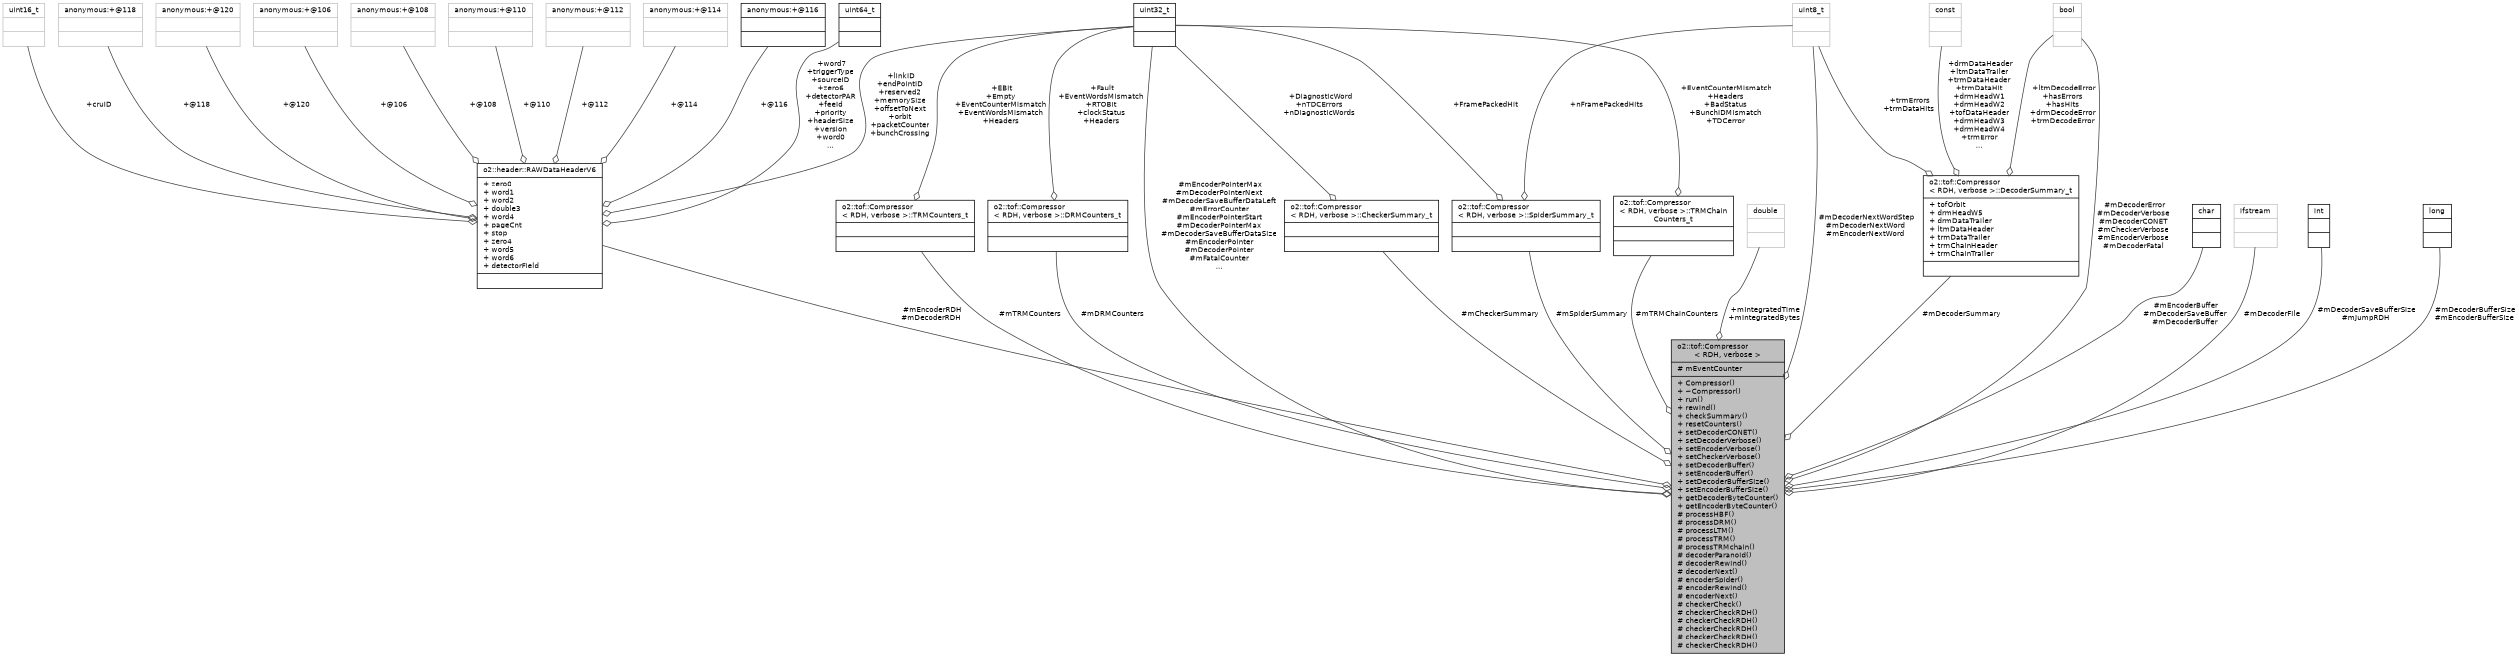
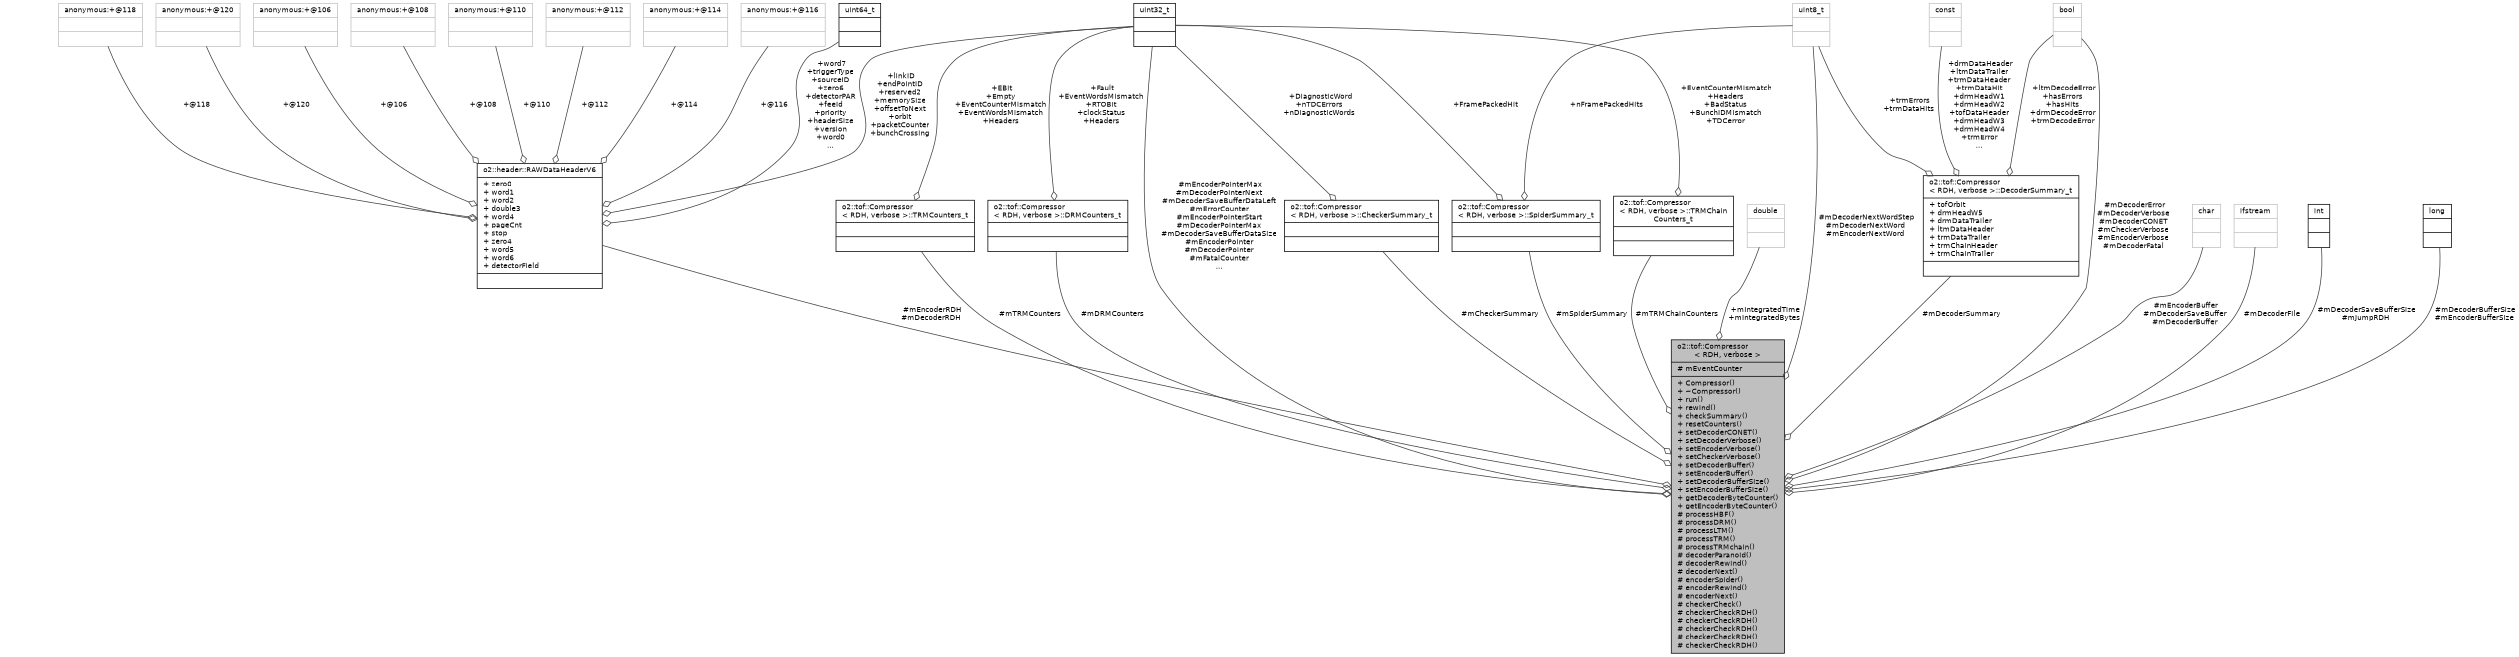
node "uint16_t": removed
node "anonymous:+@116": color black -> grey75
node "char": color black -> grey75
